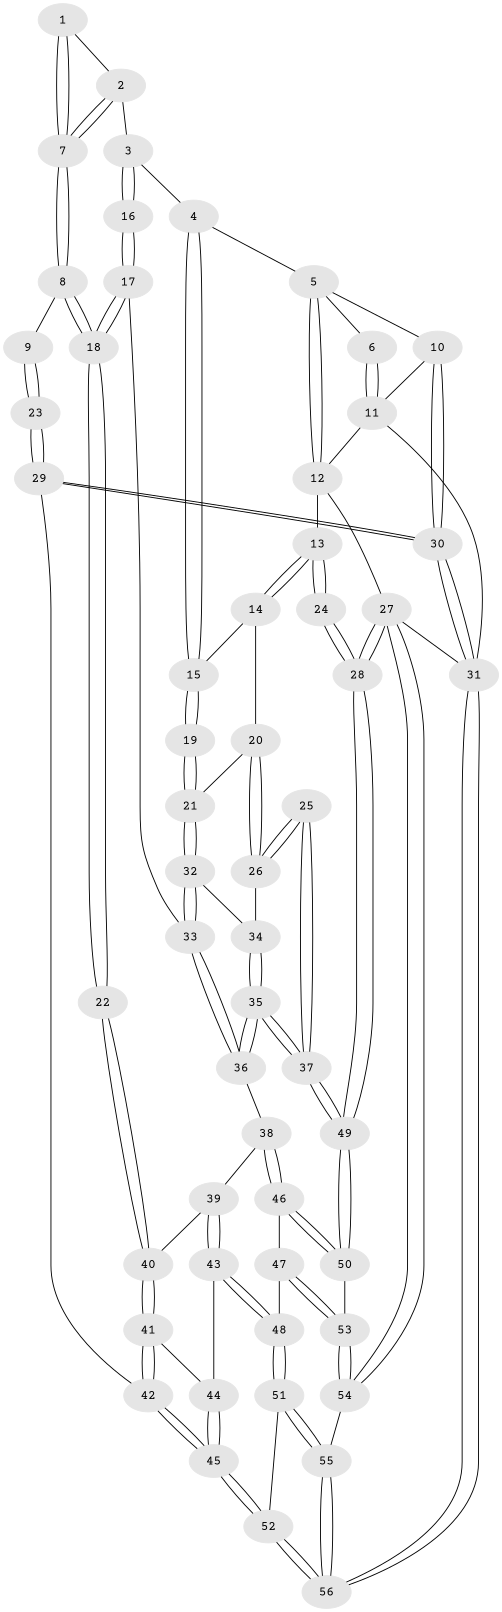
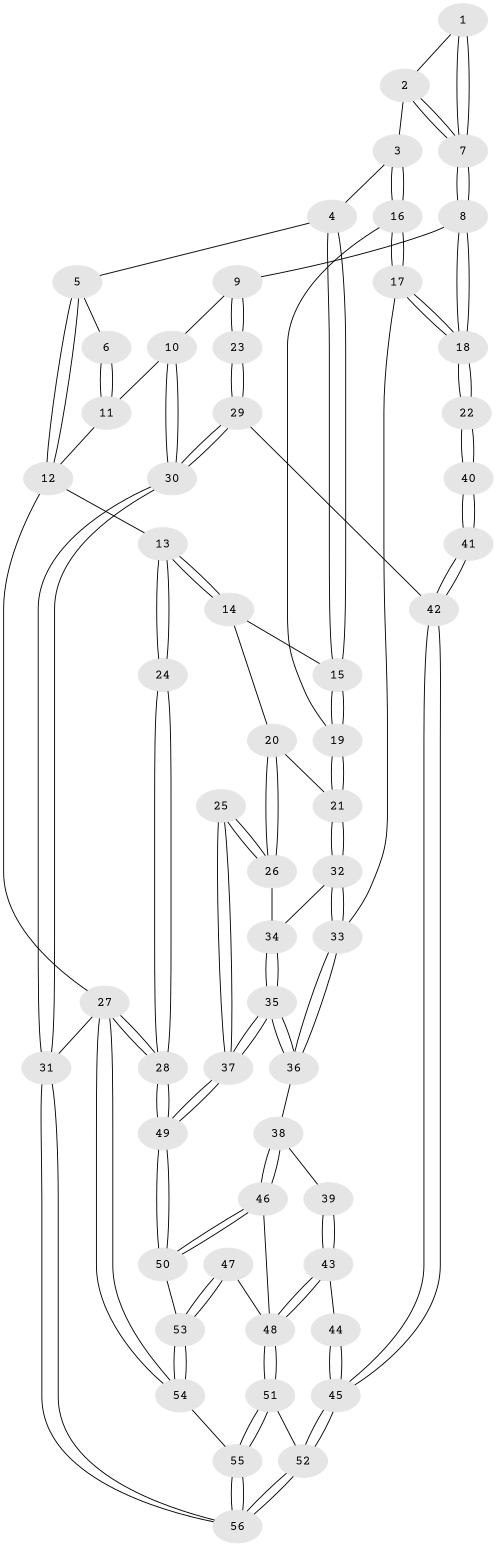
edge "5" -- "10": now "9" -- "10"
edge "16" -- "19": added
edge "11" -- "31": removed
edge "39" -- "40": removed
edge "46" -- "47": now "46" -- "48"
edge "41" -- "44": removed
